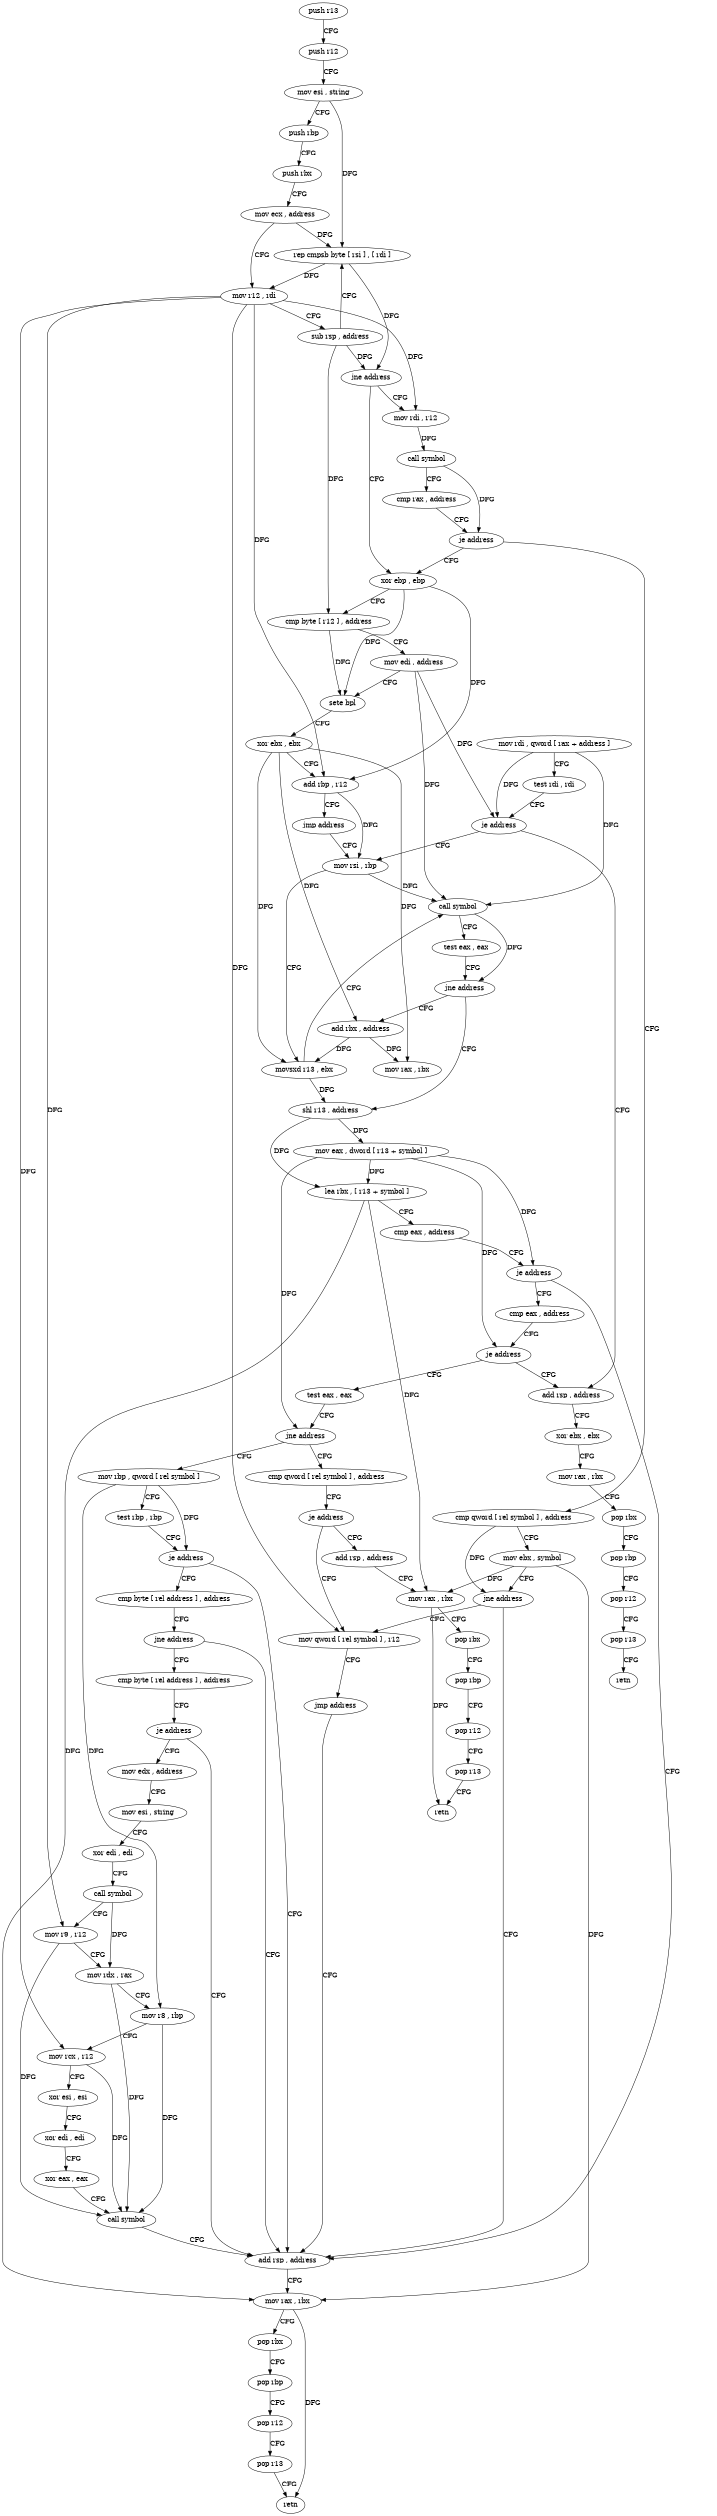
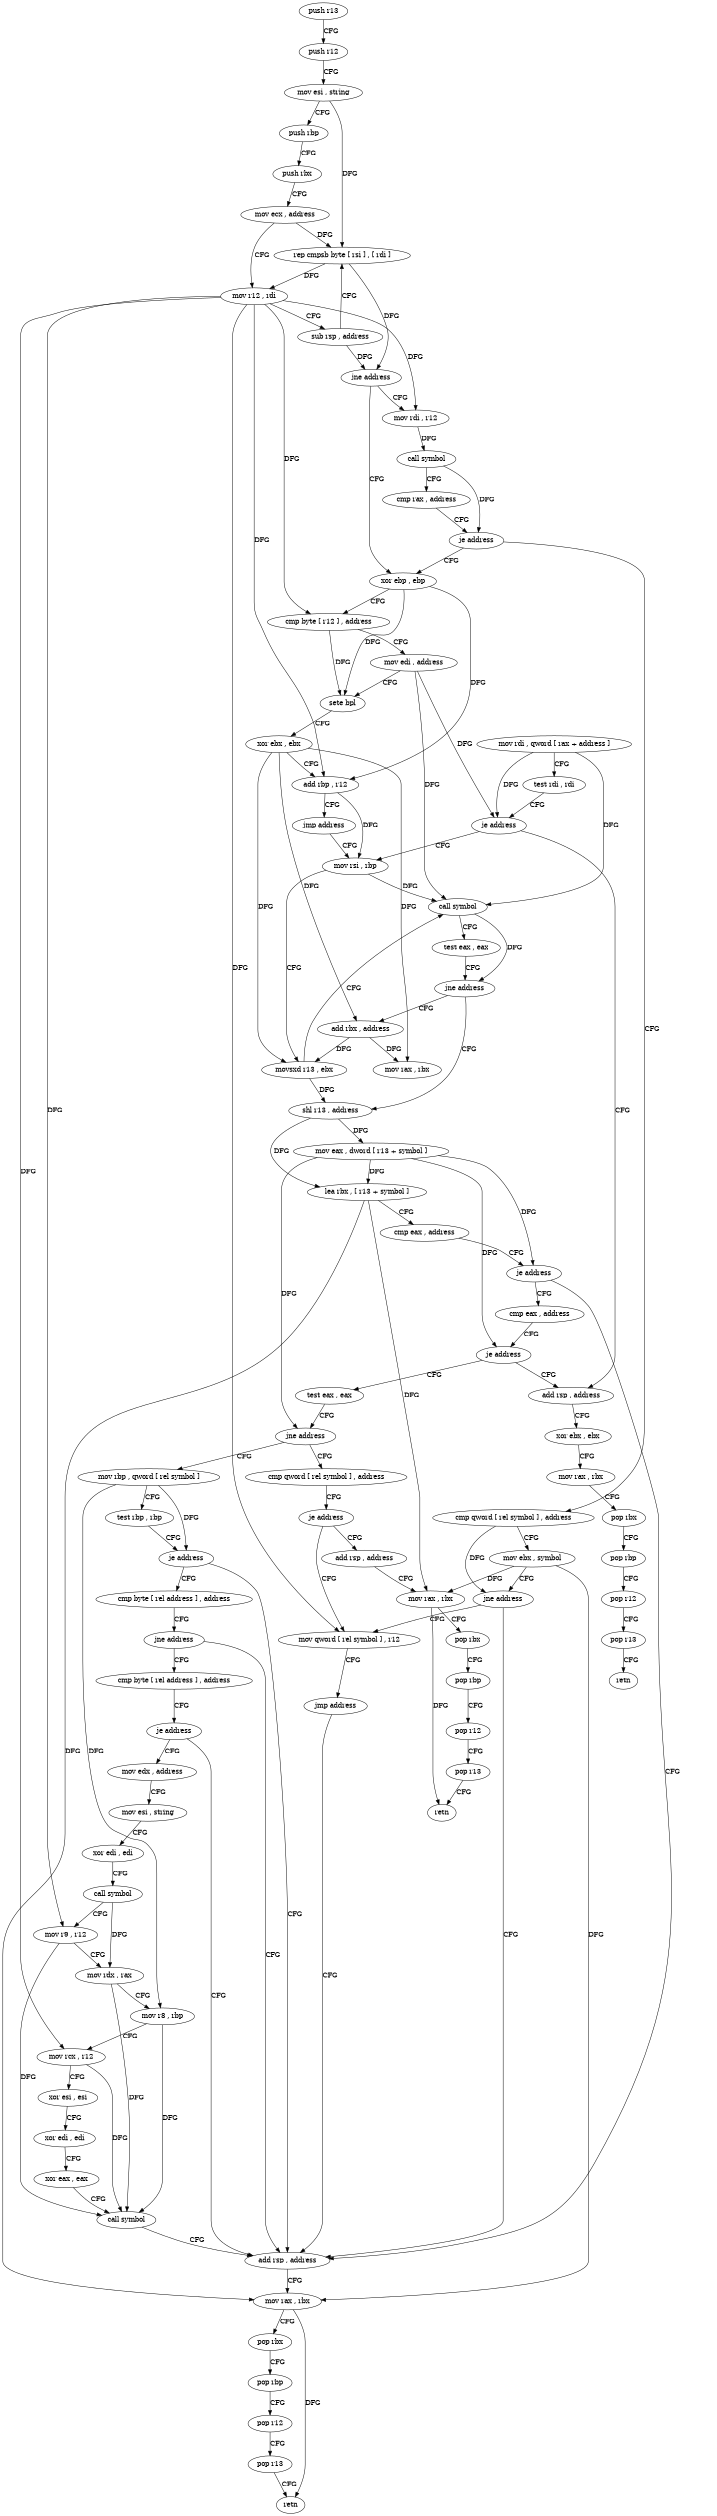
edge "sub rsp , address" -> "cmp byte [ r12 ] , address": now "mov r12 , rdi" -> "cmp byte [ r12 ] , address"
